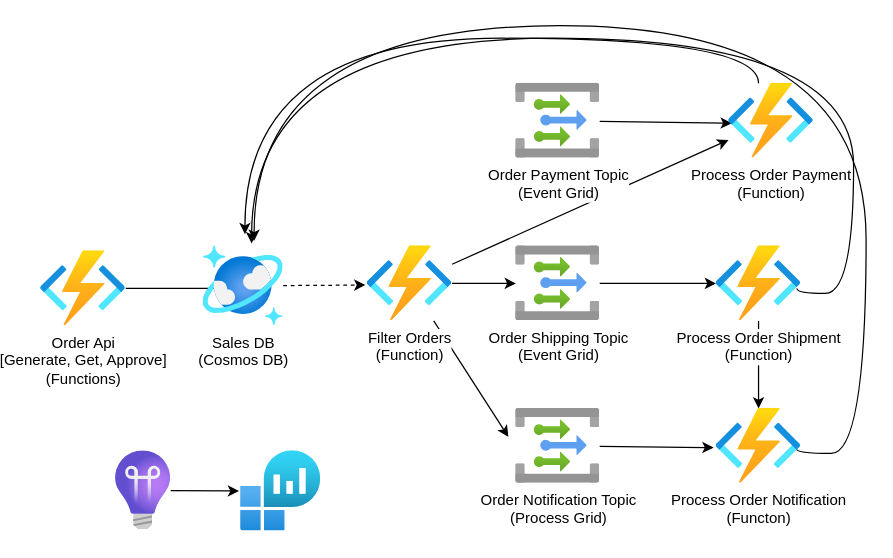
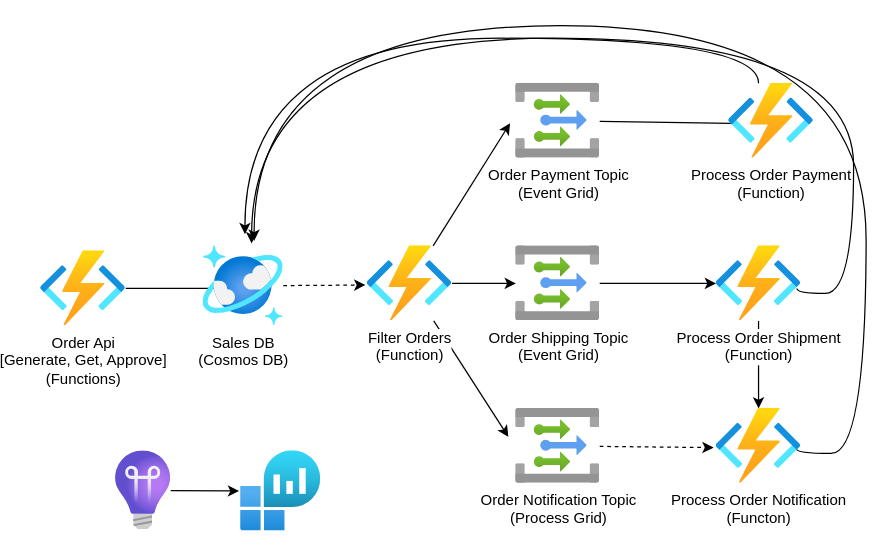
edge "Order Payment Topic (Event Grid)" -> "Process Order Payment (Function)": arrowhead classic -> none
edge "Filter Orders (Function)" -> "Process Order Payment (Function)": now "Filter Orders (Function)" -> "Order Payment Topic (Event Grid)"
edge "Order Notification Topic (Process Grid)" -> "Process Order Notification (Functon)": style solid -> dashed
